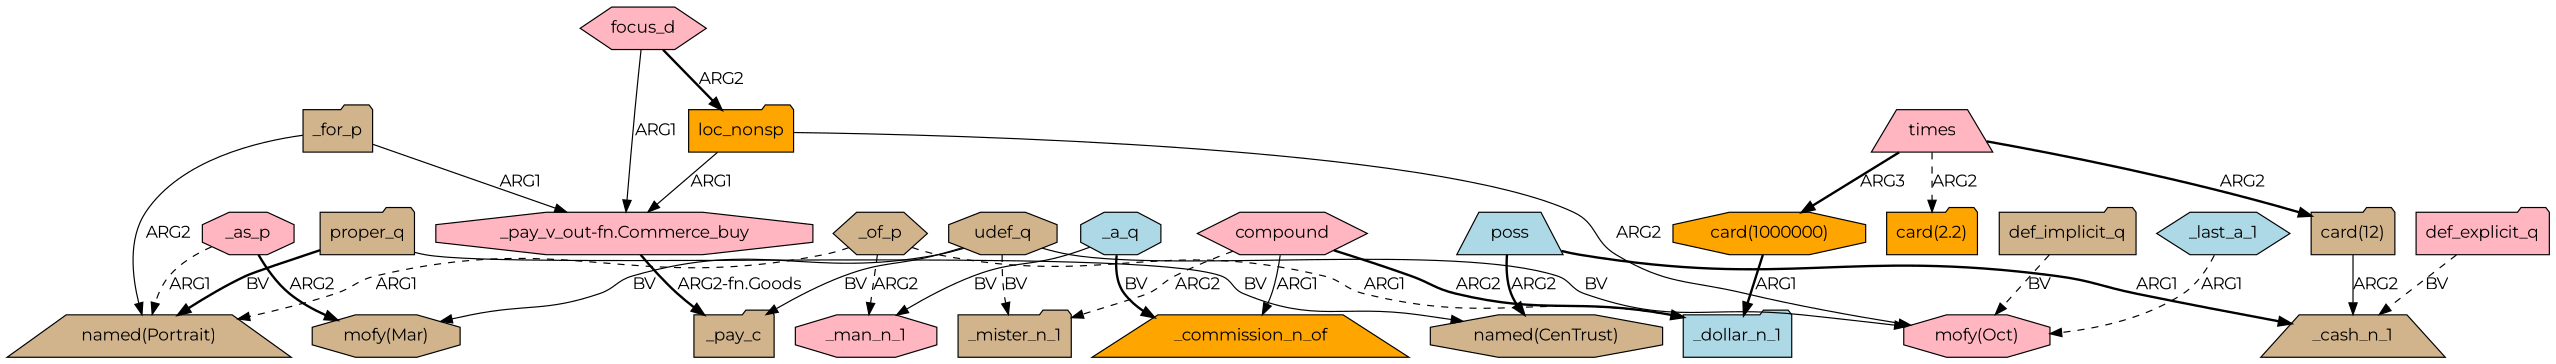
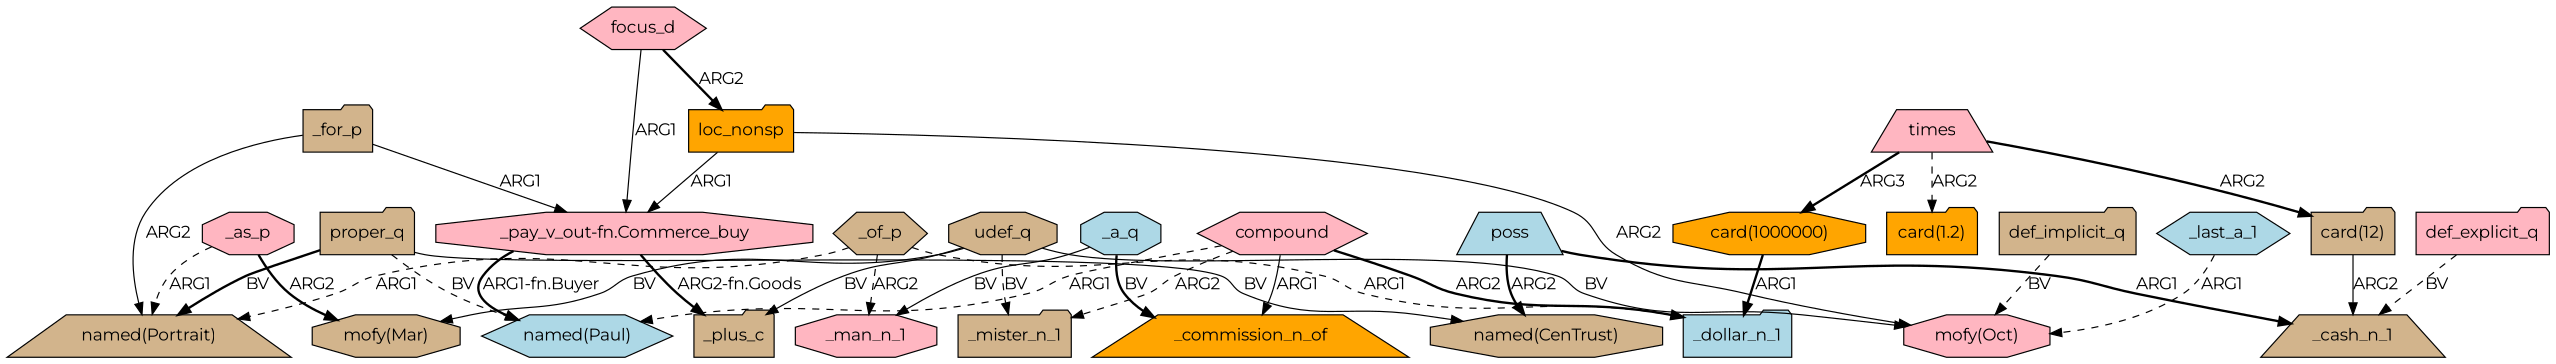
node "card(2.2)": label "card(2.2)" -> "card(1.2)"
node "named(Paul)": added
node "_pay_c": label "_pay_c" -> "_plus_c"
